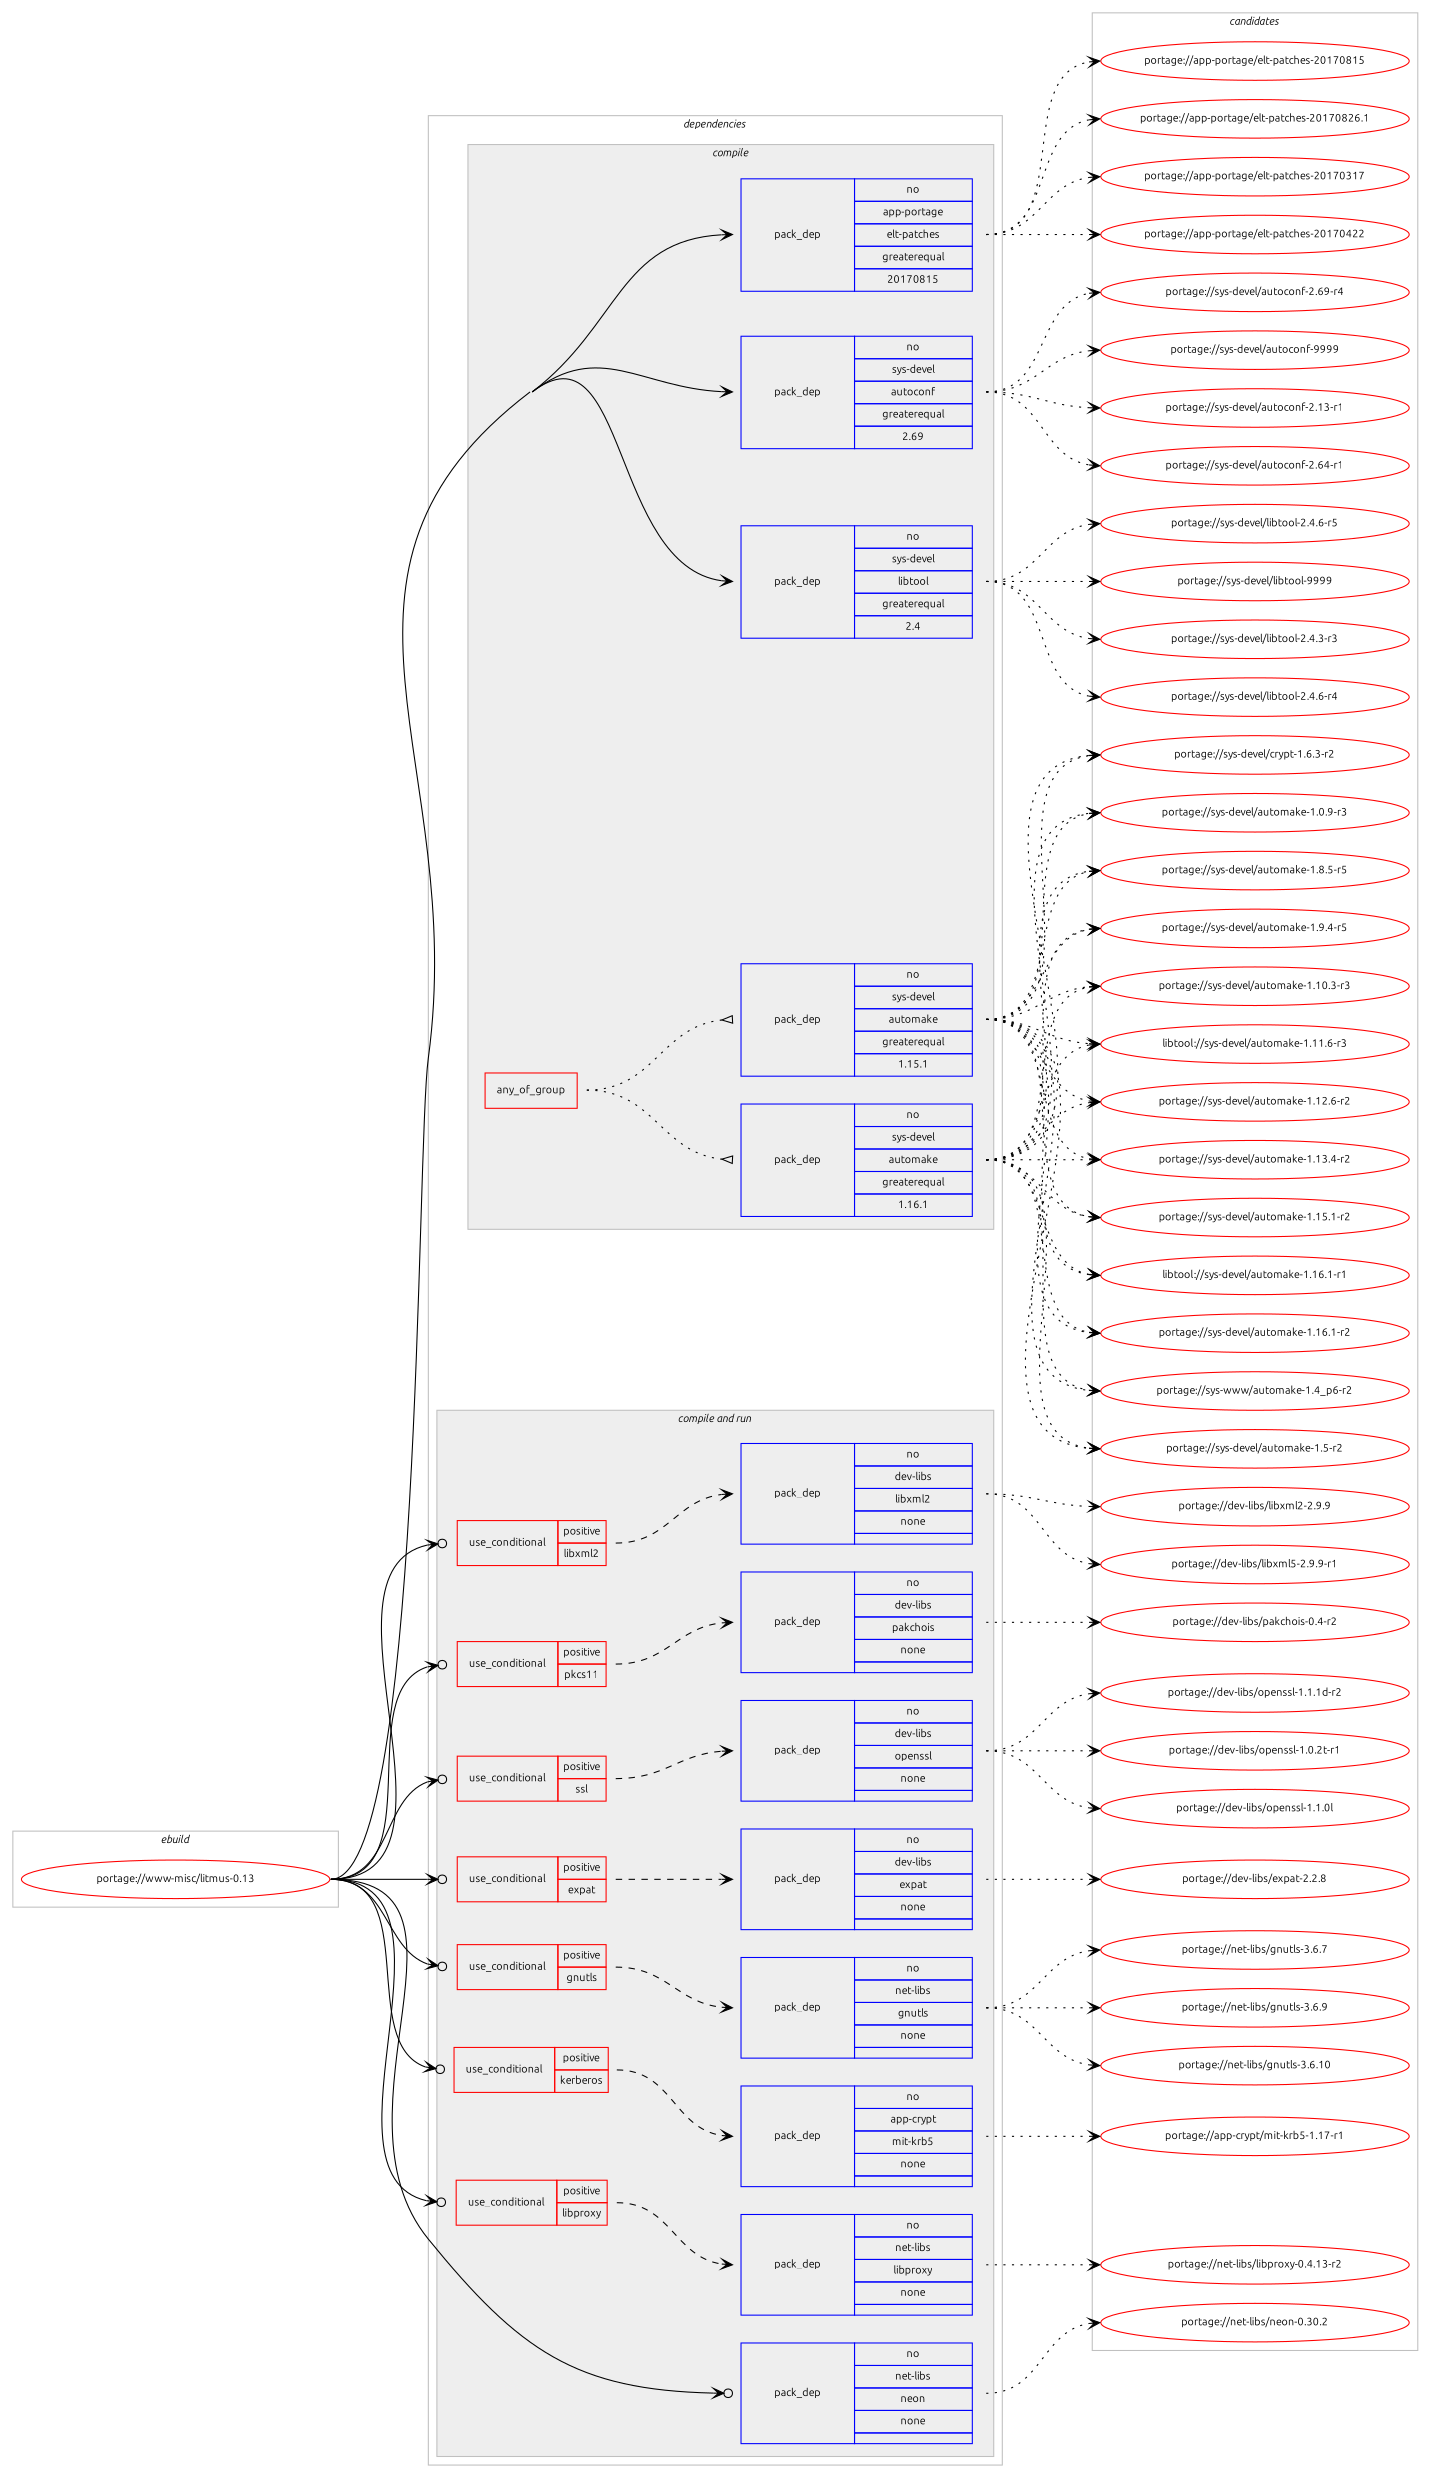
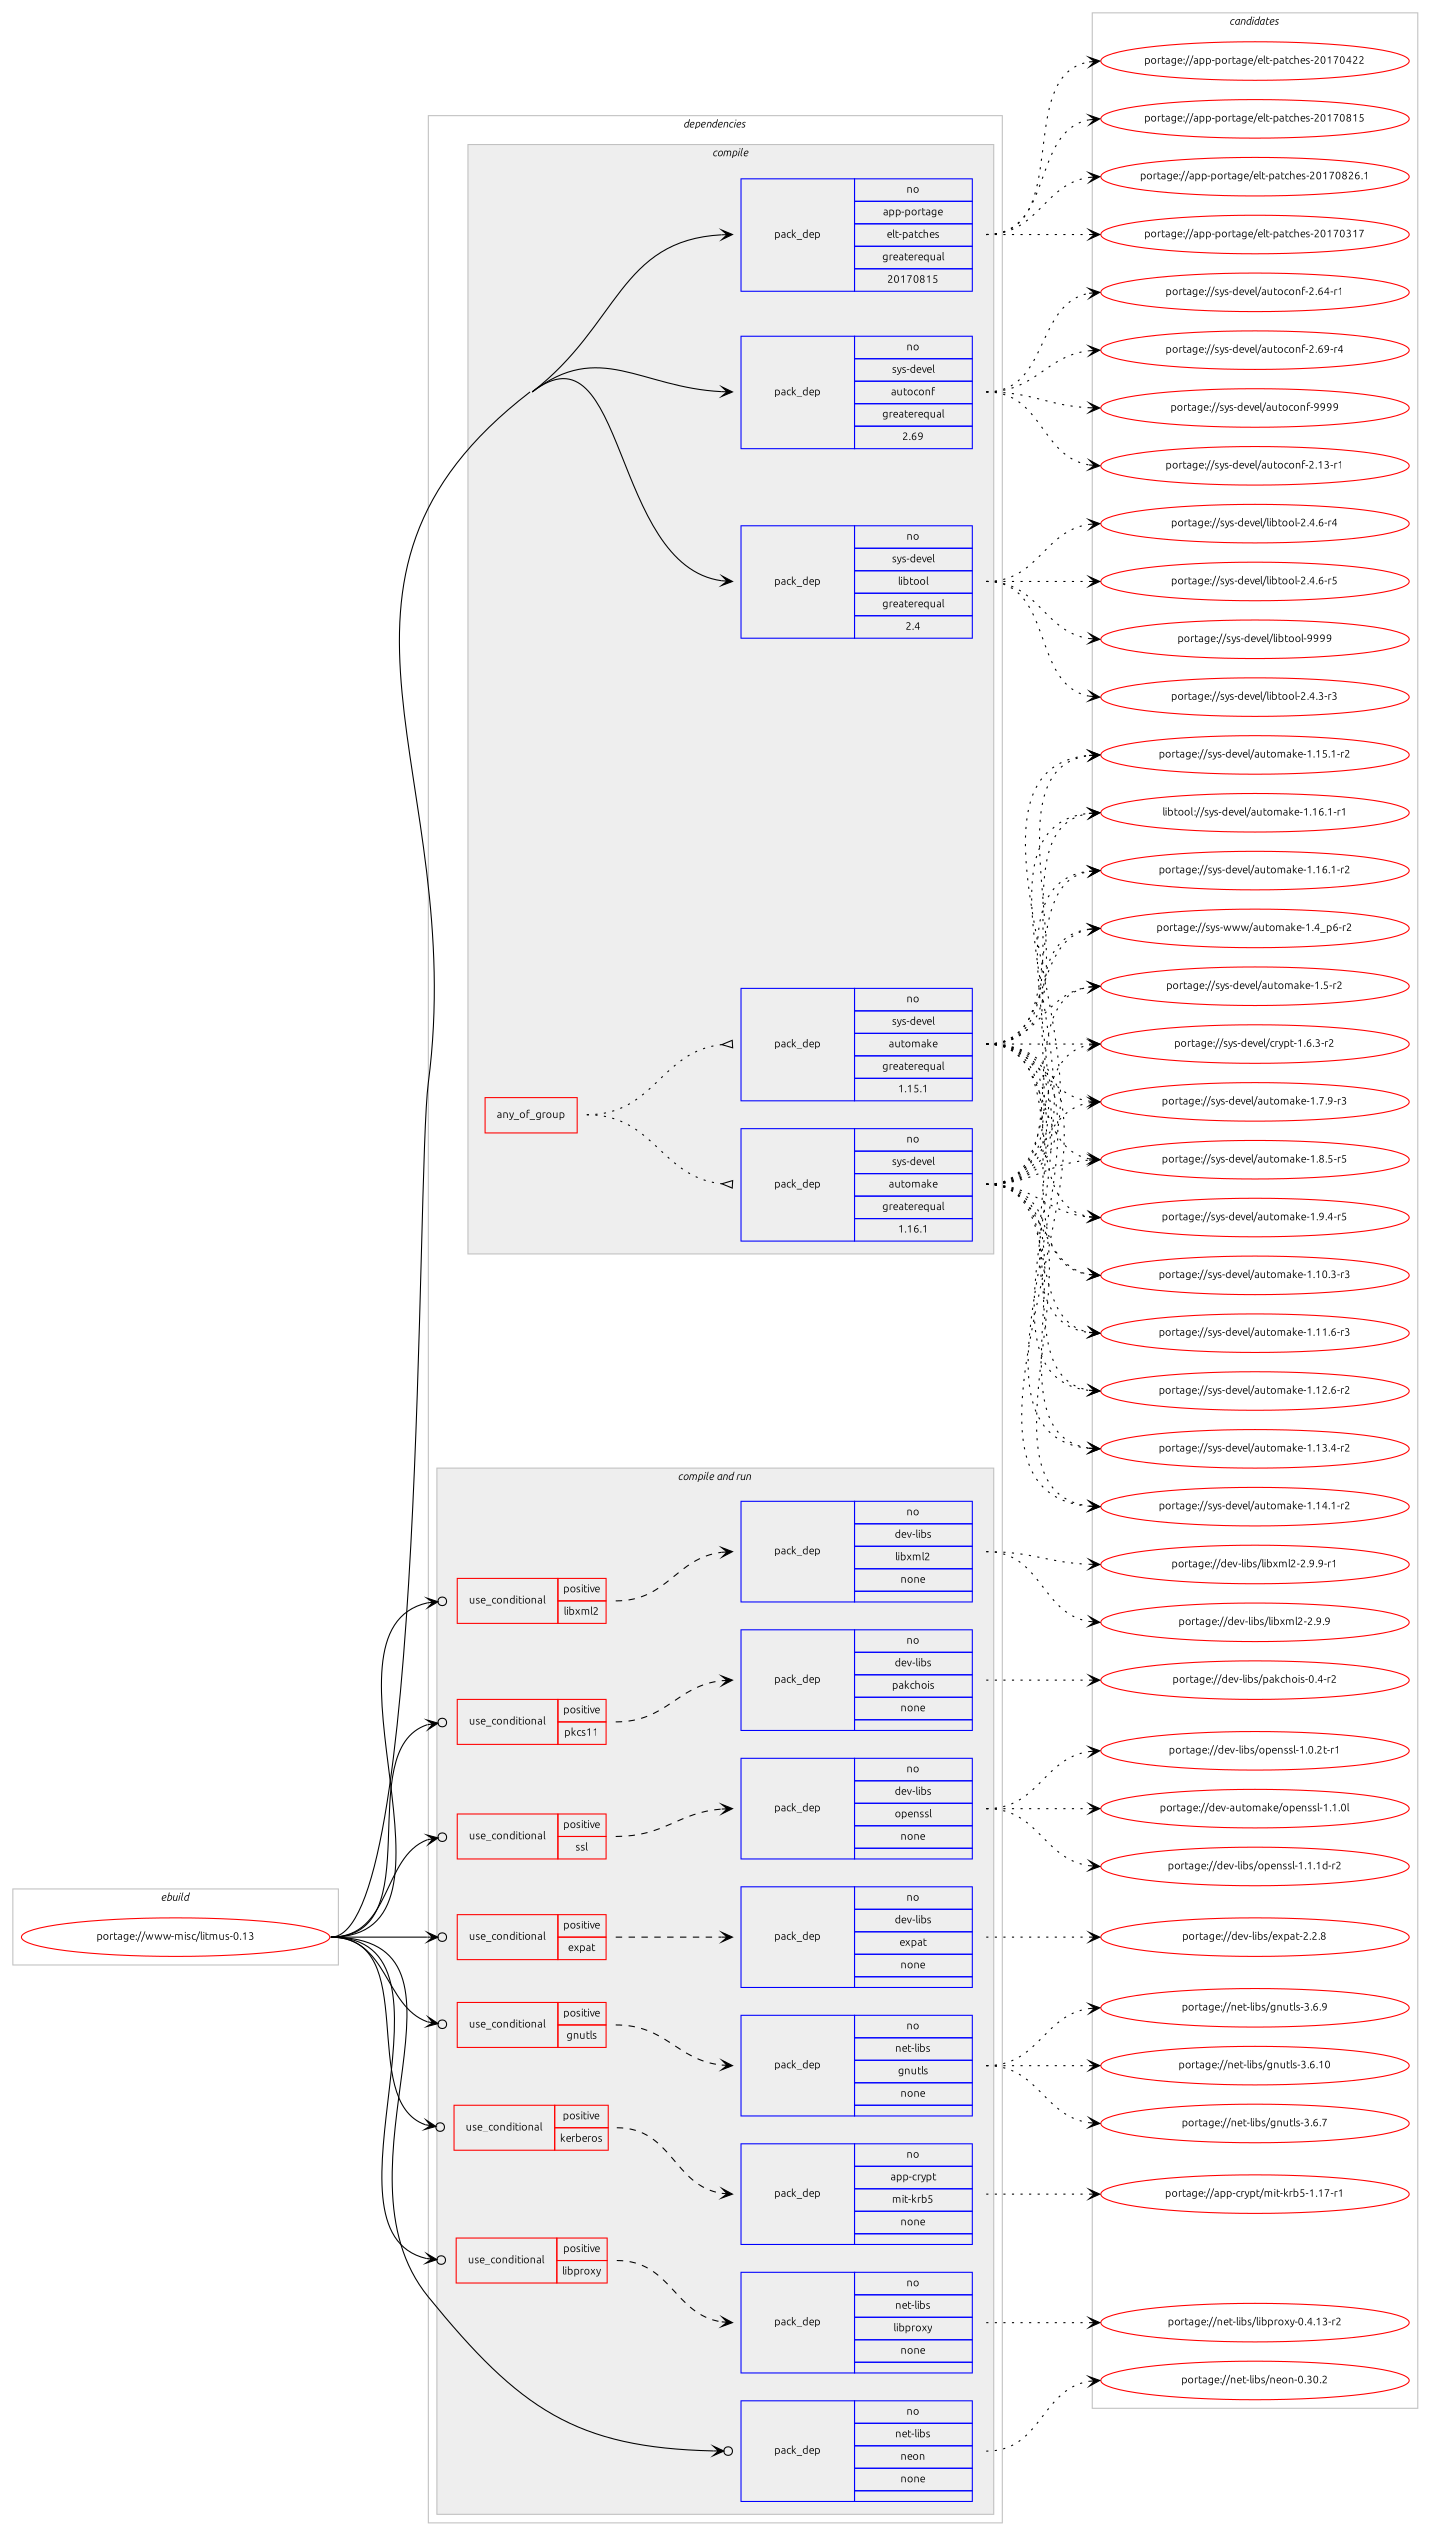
node "portage://sys-devel/automake-1.0.9-r3": label "portage://sys-devel/automake-1.0.9-r3" -> "portage://sys-devel/automake-1.7.9-r3"
node "libtool://sys-devel/automake-1.11.6-r3": label "libtool://sys-devel/automake-1.11.6-r3" -> "portage://sys-devel/automake-1.11.6-r3"
node "portage://sys-devel/automake-1.14.1-r2": added
node "portage://dev-libs/libxml5-2.9.9-r1": label "portage://dev-libs/libxml5-2.9.9-r1" -> "portage://dev-libs/libxml2-2.9.9-r1"
node "portage://dev-libs/openssl-1.1.0l": label "portage://dev-libs/openssl-1.1.0l" -> "portage://dev-automake/openssl-1.1.0l"
